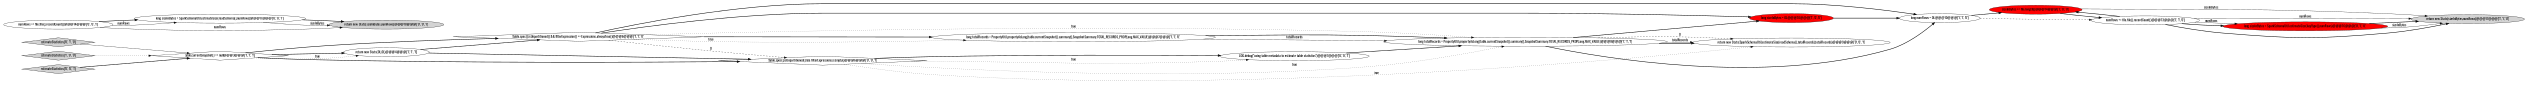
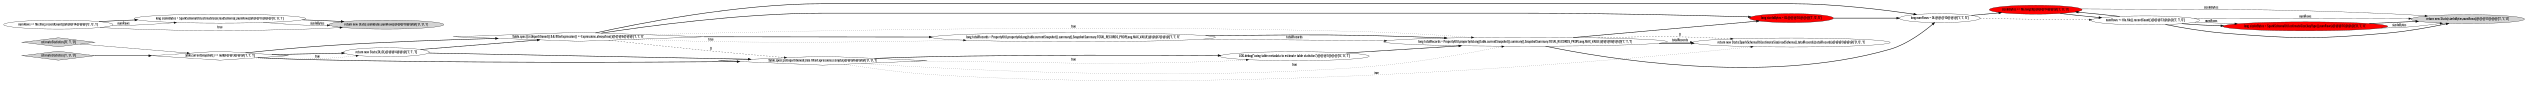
edge "numRows += file.file().recordCount()@@@14@@@['0', '0', '1']" -> "return new Stats(sizeInBytes,numRows)@@@18@@@['0', '0', '1']": label "numRows" -> "true"
edge "estimateStatistics['1', '0', '0']" -> "table.currentSnapshot() == null@@@3@@@['1', '1', '1']": style dotted -> bold
node "estimateStatistics['0', '0', '1']": removed
